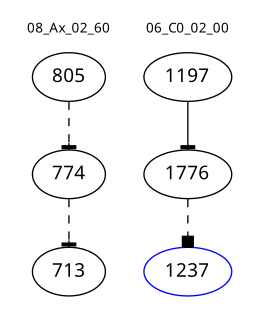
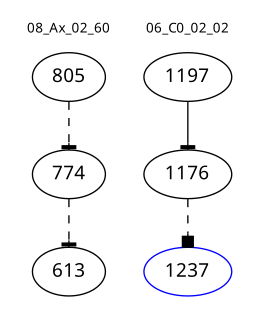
cluster "06_C0_02_00": label "06_C0_02_00" -> "06_C0_02_02"
node "1776": label "1776" -> "1176"
node "713": label "713" -> "613"
